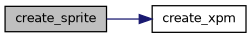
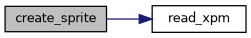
node "create_xpm": label "create_xpm" -> "read_xpm"
